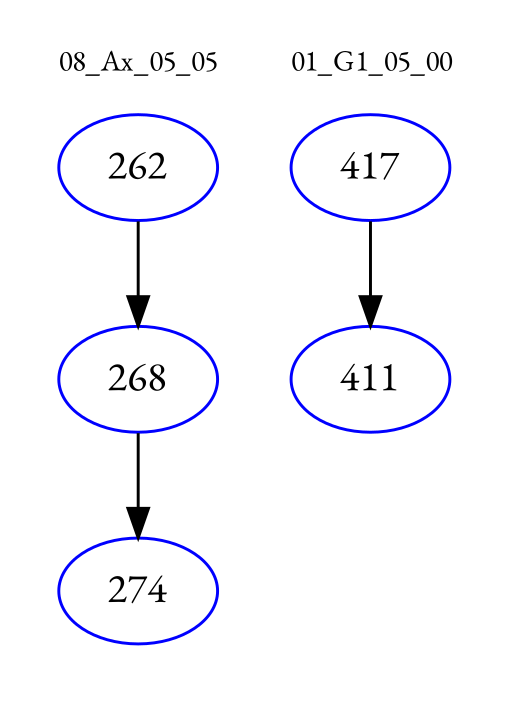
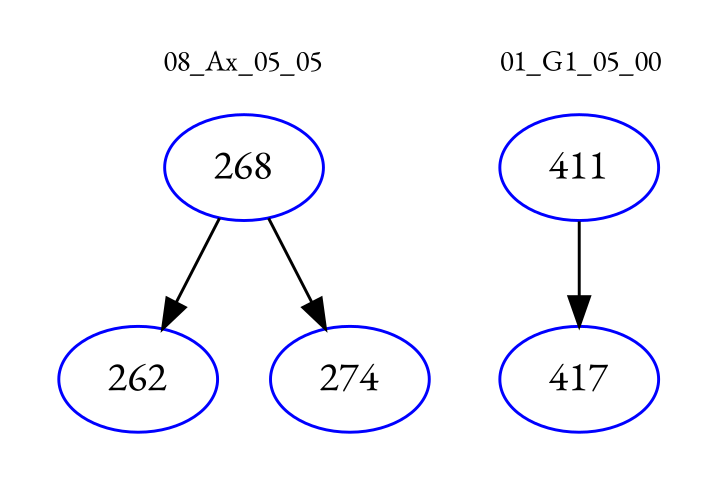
edge "262" -> "268": reversed
edge "417" -> "411": reversed
